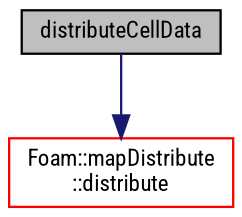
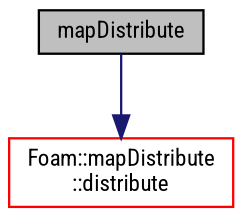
node "distributeCellData": label "distributeCellData" -> "mapDistribute"
